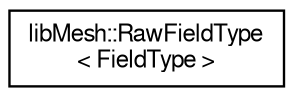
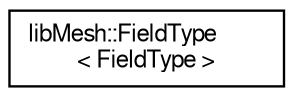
node "libMesh::RawFieldType < FieldType >": label "libMesh::RawFieldType < FieldType >" -> "libMesh::FieldType < FieldType >"
